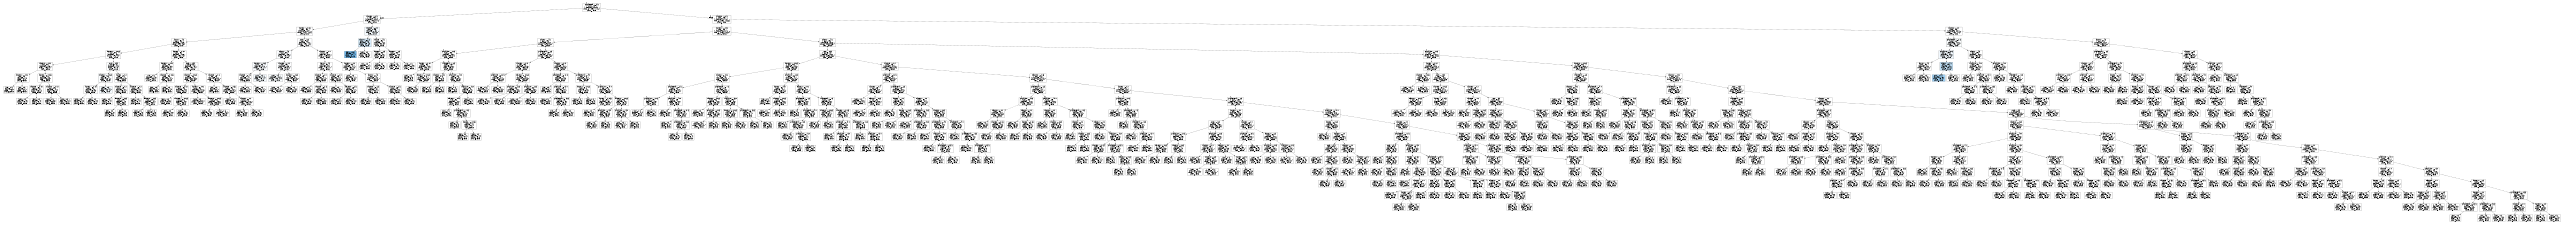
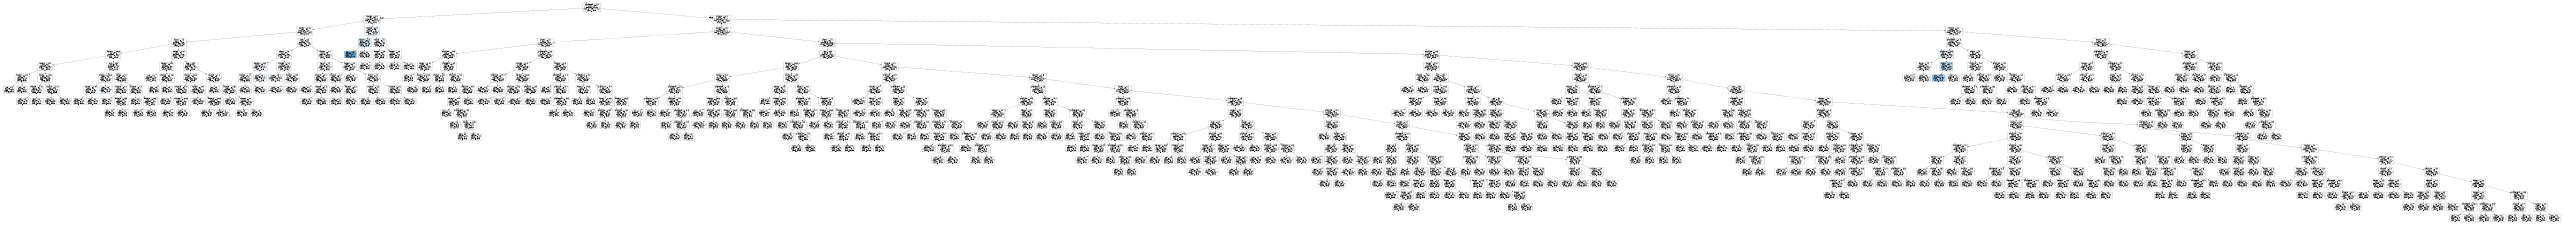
node "gini = 0.5 samples = 74 value = [37, 37] nbproc = False": label "gini = 0.5 samples = 74 value = [37, 37] nbproc = False" -> "gini = 0.5 samples = 74 value = [37, 37] class = False"
node "gini = 0.5 samples = 172 value = [86, 86] class = False": added
